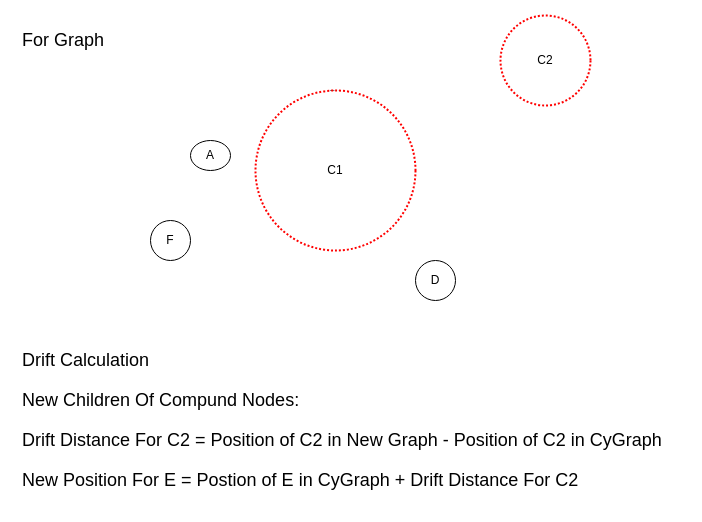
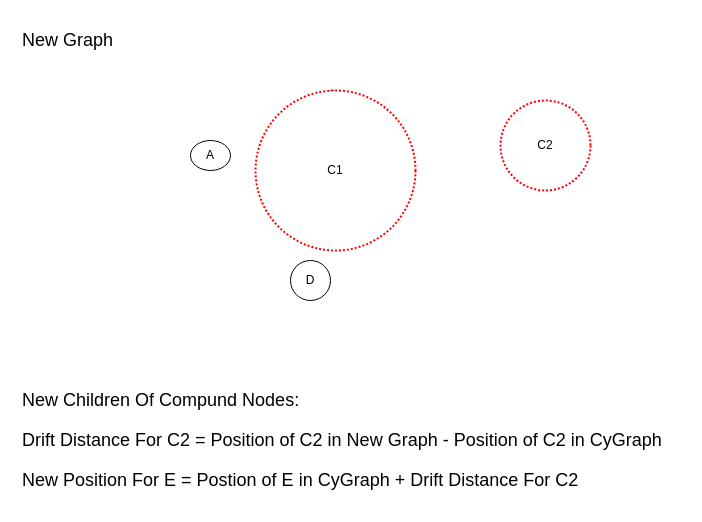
node "For Graph": label "For Graph" -> "New Graph"
node "C2": moved (546, 61) -> (546, 146)
node "F": removed
node "D": moved (436, 281) -> (311, 281)
node "Drift Calculation": removed
